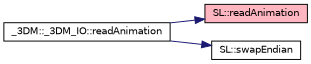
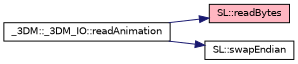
node "SL::readAnimation": label "SL::readAnimation" -> "SL::readBytes"
